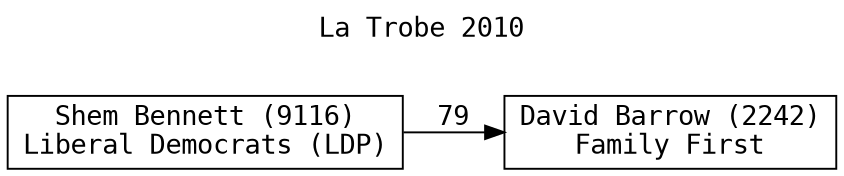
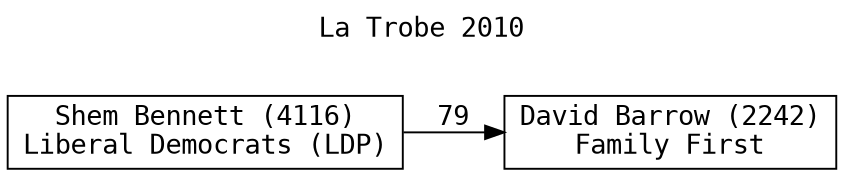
node "Shem Bennett (9116) Liberal Democrats (LDP)": label "Shem Bennett (9116) Liberal Democrats (LDP)" -> "Shem Bennett (4116) Liberal Democrats (LDP)"
